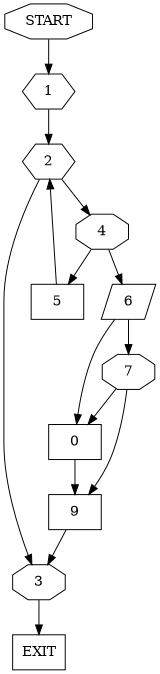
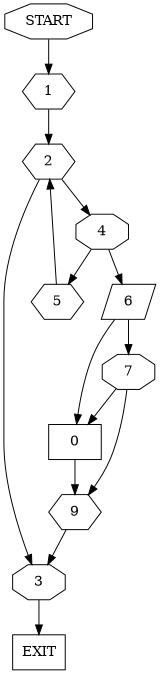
node "5": shape box -> hexagon
node "9": shape box -> hexagon
